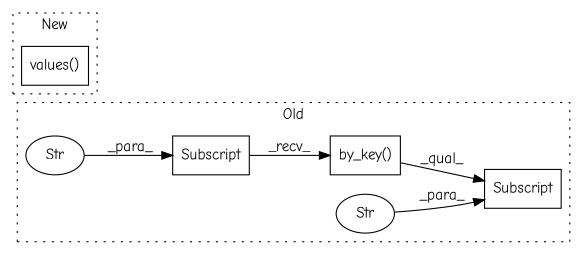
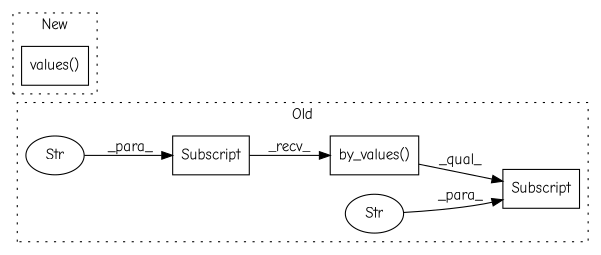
node "by_key()": label "by_key()" -> "by_values()"
